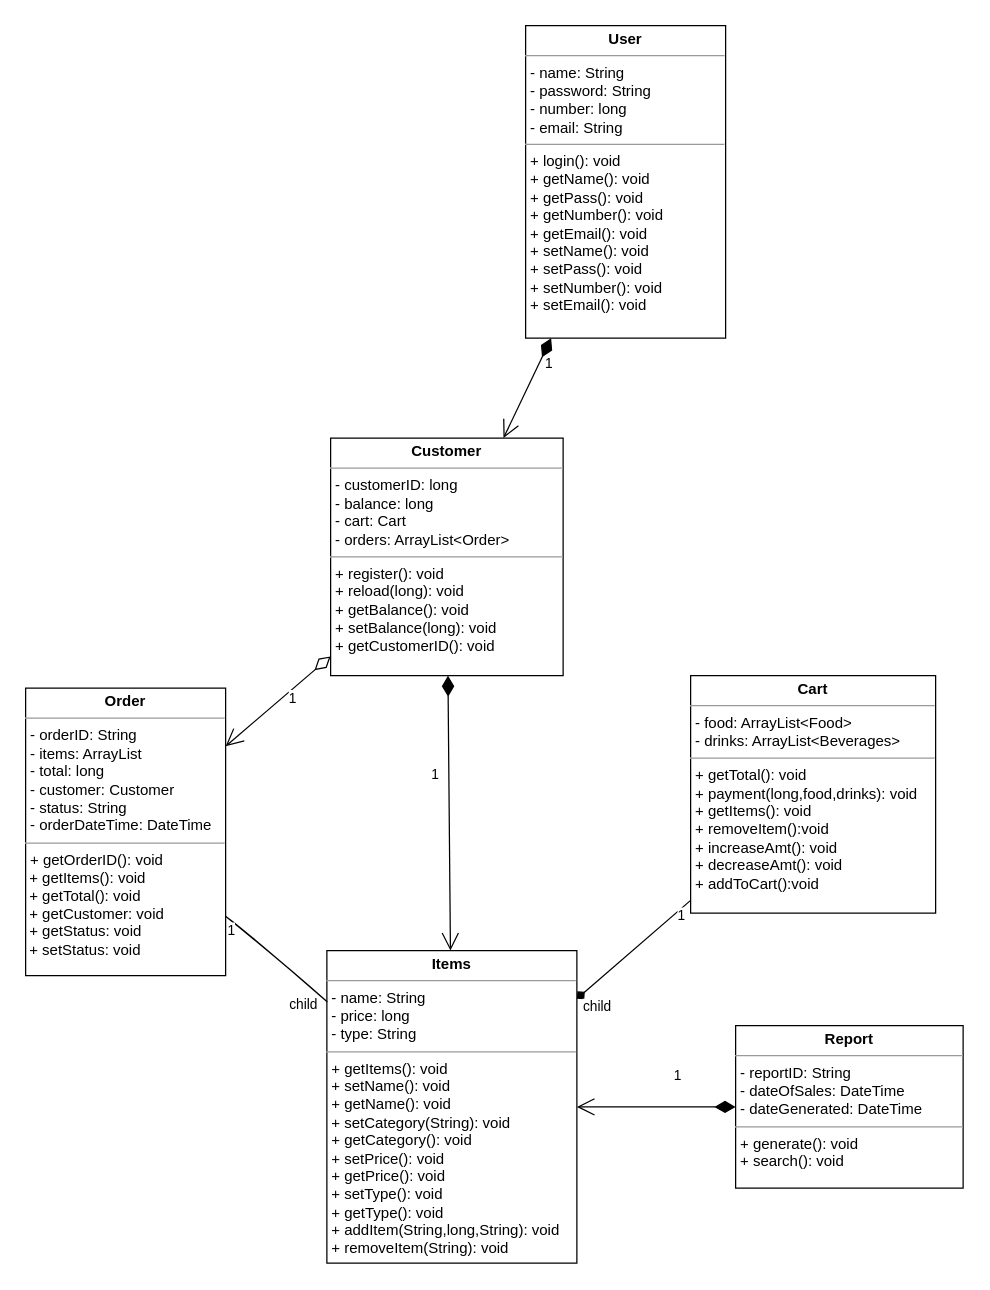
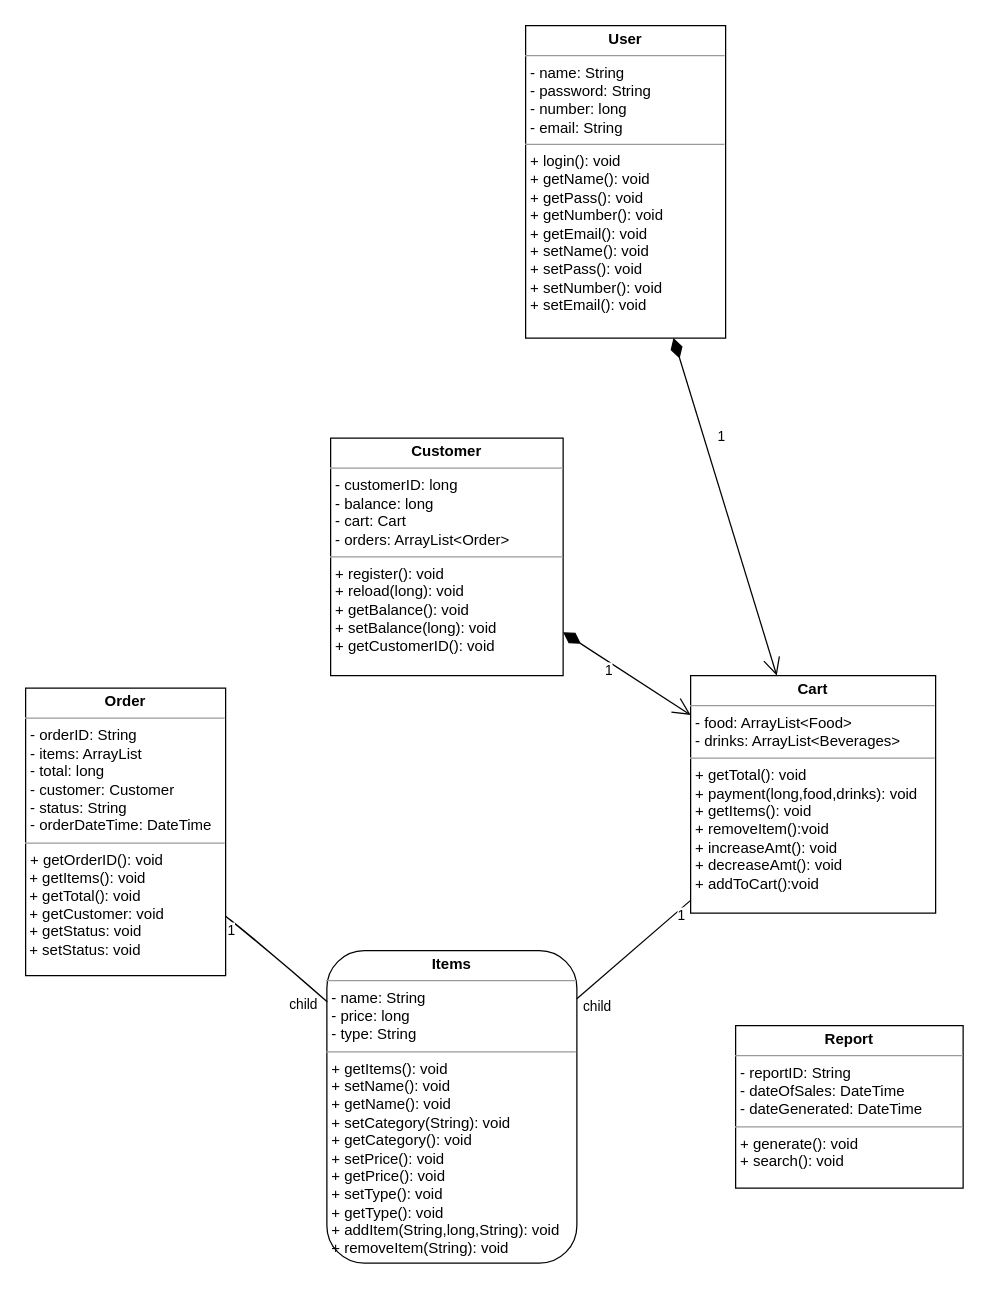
edge "User - name: String - password: String - number: long - email: String + login(): void + getName(): void + getPass(): void + getNumber(): void + getEmail(): void + setName(): void + setPass(): void + setNumber(): void + setEmail(): void" -- "Customer - customerID: long - balance: long - cart: Cart - orders: ArrayList<Order> + register(): void + reload(long): void + getBalance(): void + setBalance(long): void + getCustomerID(): void": now "User - name: String - password: String - number: long - email: String + login(): void + getName(): void + getPass(): void + getNumber(): void + getEmail(): void + setName(): void + setPass(): void + setNumber(): void + setEmail(): void" -- "Cart - food: ArrayList<Food> - drinks: ArrayList<Beverages> + getTotal(): void + payment(long,food,drinks): void + getItems(): void + removeItem():void + increaseAmt(): void + decreaseAmt(): void + addToCart():void"
edge "Customer - customerID: long - balance: long - cart: Cart - orders: ArrayList<Order> + register(): void + reload(long): void + getBalance(): void + setBalance(long): void + getCustomerID(): void" -- "Order - orderID: String - items: ArrayList - total: long - customer: Customer - status: String - orderDateTime: DateTime + getOrderID(): void + getItems(): void + getTotal(): void + getCustomer: void + getStatus: void + setStatus: void": removed, label "1"
edge "Customer - customerID: long - balance: long - cart: Cart - orders: ArrayList<Order> + register(): void + reload(long): void + getBalance(): void + setBalance(long): void + getCustomerID(): void" -- "Items - name: String - price: long - type: String + getItems(): void + setName(): void + getName(): void + setCategory(String): void + getCategory(): void + setPrice(): void + getPrice(): void + setType(): void + getType(): void + addItem(String,long,String): void + removeItem(String): void": now "Customer - customerID: long - balance: long - cart: Cart - orders: ArrayList<Order> + register(): void + reload(long): void + getBalance(): void + setBalance(long): void + getCustomerID(): void" -- "Cart - food: ArrayList<Food> - drinks: ArrayList<Beverages> + getTotal(): void + payment(long,food,drinks): void + getItems(): void + removeItem():void + increaseAmt(): void + decreaseAmt(): void + addToCart():void"
edge "Cart - food: ArrayList<Food> - drinks: ArrayList<Beverages> + getTotal(): void + payment(long,food,drinks): void + getItems(): void + removeItem():void + increaseAmt(): void + decreaseAmt(): void + addToCart():void" -> "Items - name: String - price: long - type: String + getItems(): void + setName(): void + getName(): void + setCategory(String): void + getCategory(): void + setPrice(): void + getPrice(): void + setType(): void + getType(): void + addItem(String,long,String): void + removeItem(String): void": arrowhead diamond -> none
node "Items - name: String - price: long - type: String + getItems(): void + setName(): void + getName(): void + setCategory(String): void + getCategory(): void + setPrice(): void + getPrice(): void + setType(): void + getType(): void + addItem(String,long,String): void + removeItem(String): void": shape rectangle -> rounded rectangle
edge "Items - name: String - price: long - type: String + getItems(): void + setName(): void + getName(): void + setCategory(String): void + getCategory(): void + setPrice(): void + getPrice(): void + setType(): void + getType(): void + addItem(String,long,String): void + removeItem(String): void" -- "Report - reportID: String - dateOfSales: DateTime - dateGenerated: DateTime + generate(): void + search(): void": removed, label "1"
